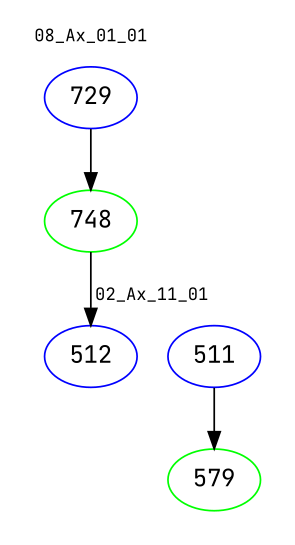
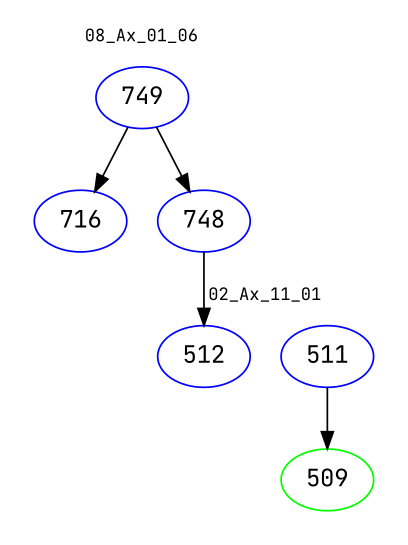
cluster "08_Ax_01_01": label "08_Ax_01_01" -> "08_Ax_01_06"
node "729": label "729" -> "749"
node "716": added
node "748": color green -> blue
node "579": label "579" -> "509"
